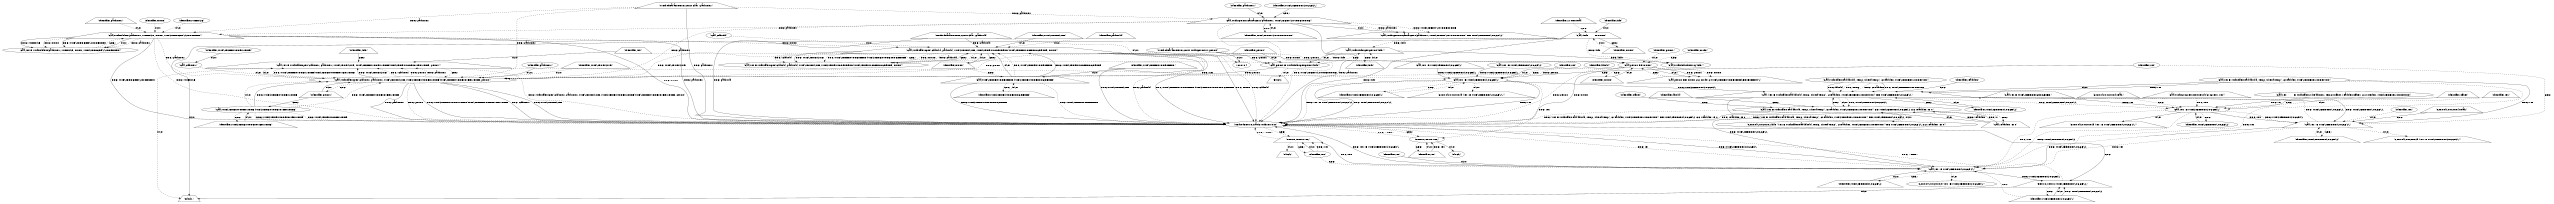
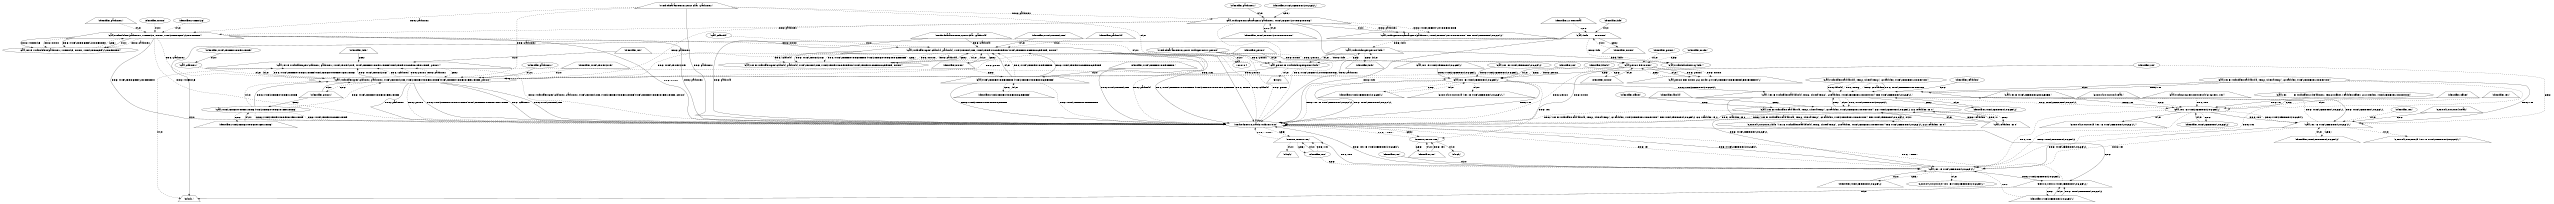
edge "(MethodParameterIn,const char *path_new)" -> "1000104": added, label "AST:"
edge "(MethodParameterIn,const M_fs_perms_t *perms)" -> "(MethodReturn,static M_fs_error_t)": added, label "DDG: perms"
